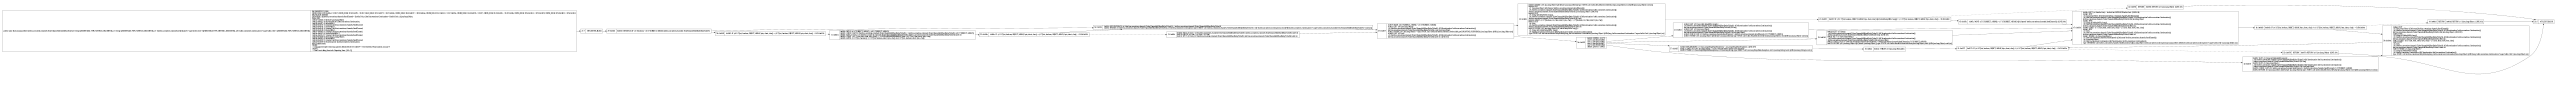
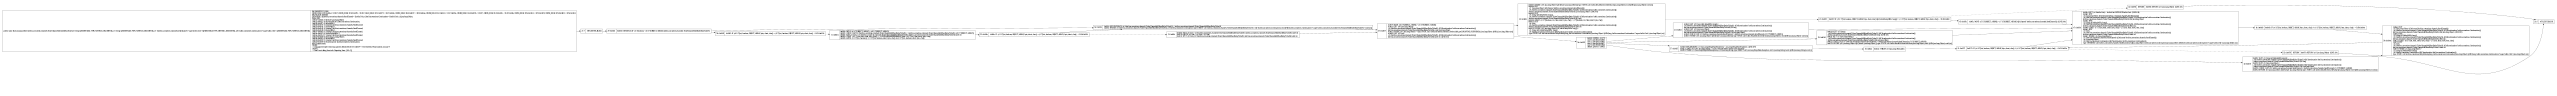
node "49: 0x006d": removed
